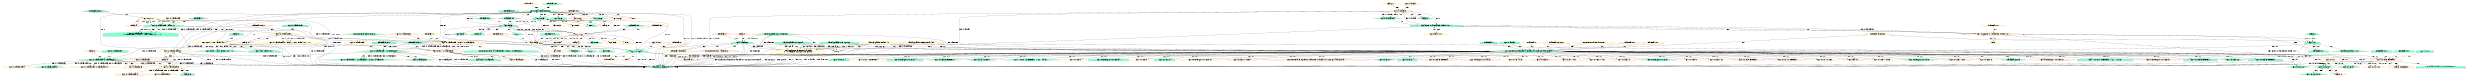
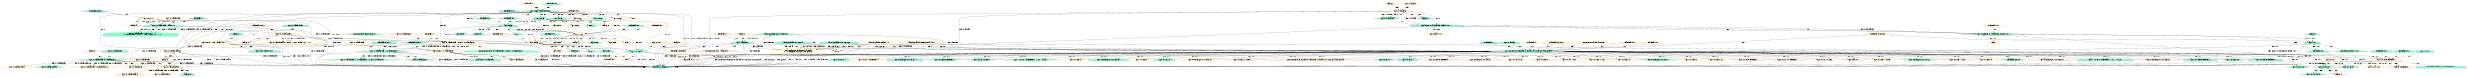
node "(Call,work=calloc((s->entries*2+1),sizeof(*work)))": fillcolor lightyellow -> aquamarine
node "(Identifier,i)": label "(Identifier,i)" -> "(Literal,i)"
node "(Call,INT_MAX/((long) sizeof(*work)) - 1)": removed
edge "(MethodParameterIn,int maptype)" -> "(MethodReturn,static int)": removed, label "DDG: maptype"
